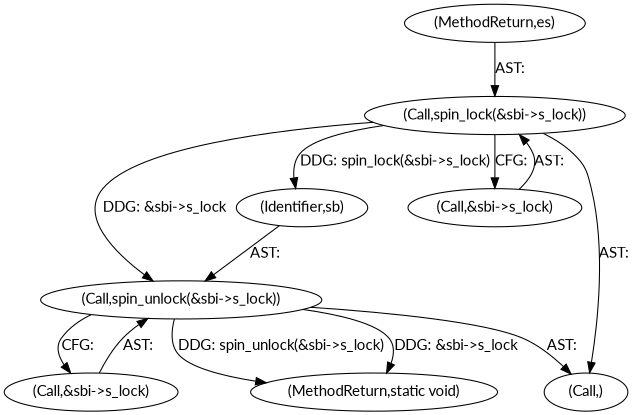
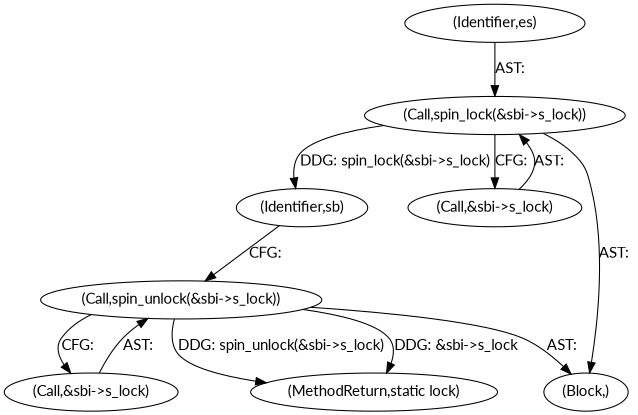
node "(MethodReturn,es)": label "(MethodReturn,es)" -> "(Identifier,es)"
edge "(Call,spin_lock(&sbi->s_lock))" -> "(Call,spin_unlock(&sbi->s_lock))": removed, label "DDG: &sbi->s_lock"
edge "(Identifier,sb)" -> "(Call,spin_unlock(&sbi->s_lock))": label "AST: " -> "CFG: "
node "(MethodReturn,static void)": label "(MethodReturn,static void)" -> "(MethodReturn,static lock)"
node "(Call,)": label "(Call,)" -> "(Block,)"
